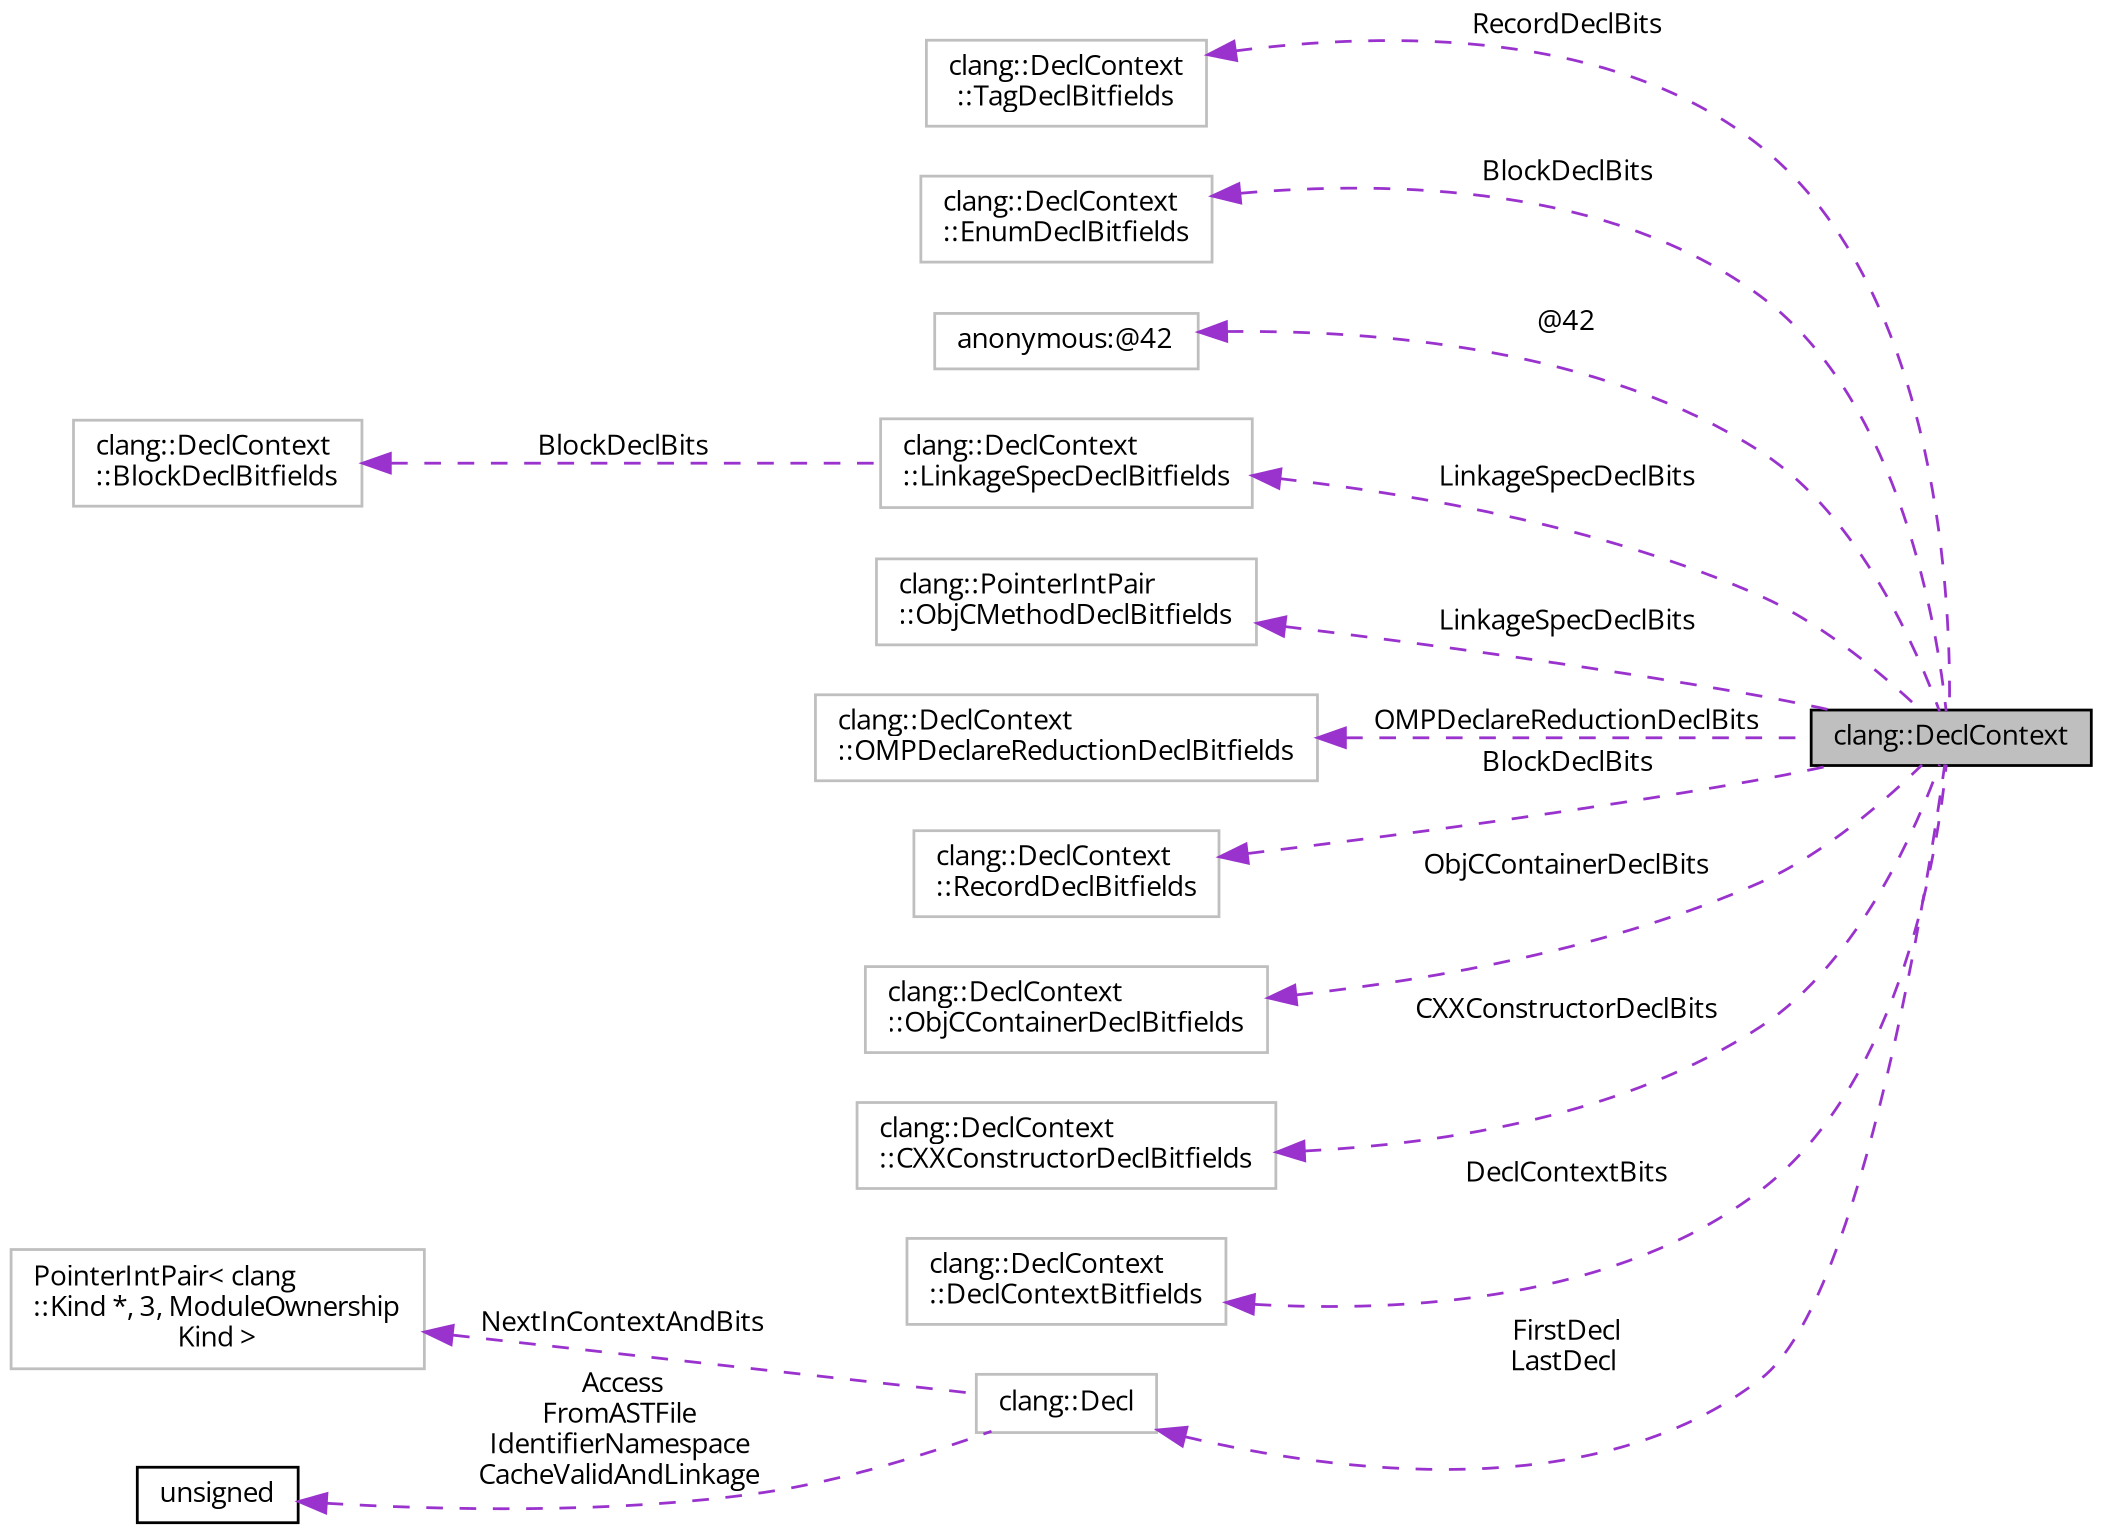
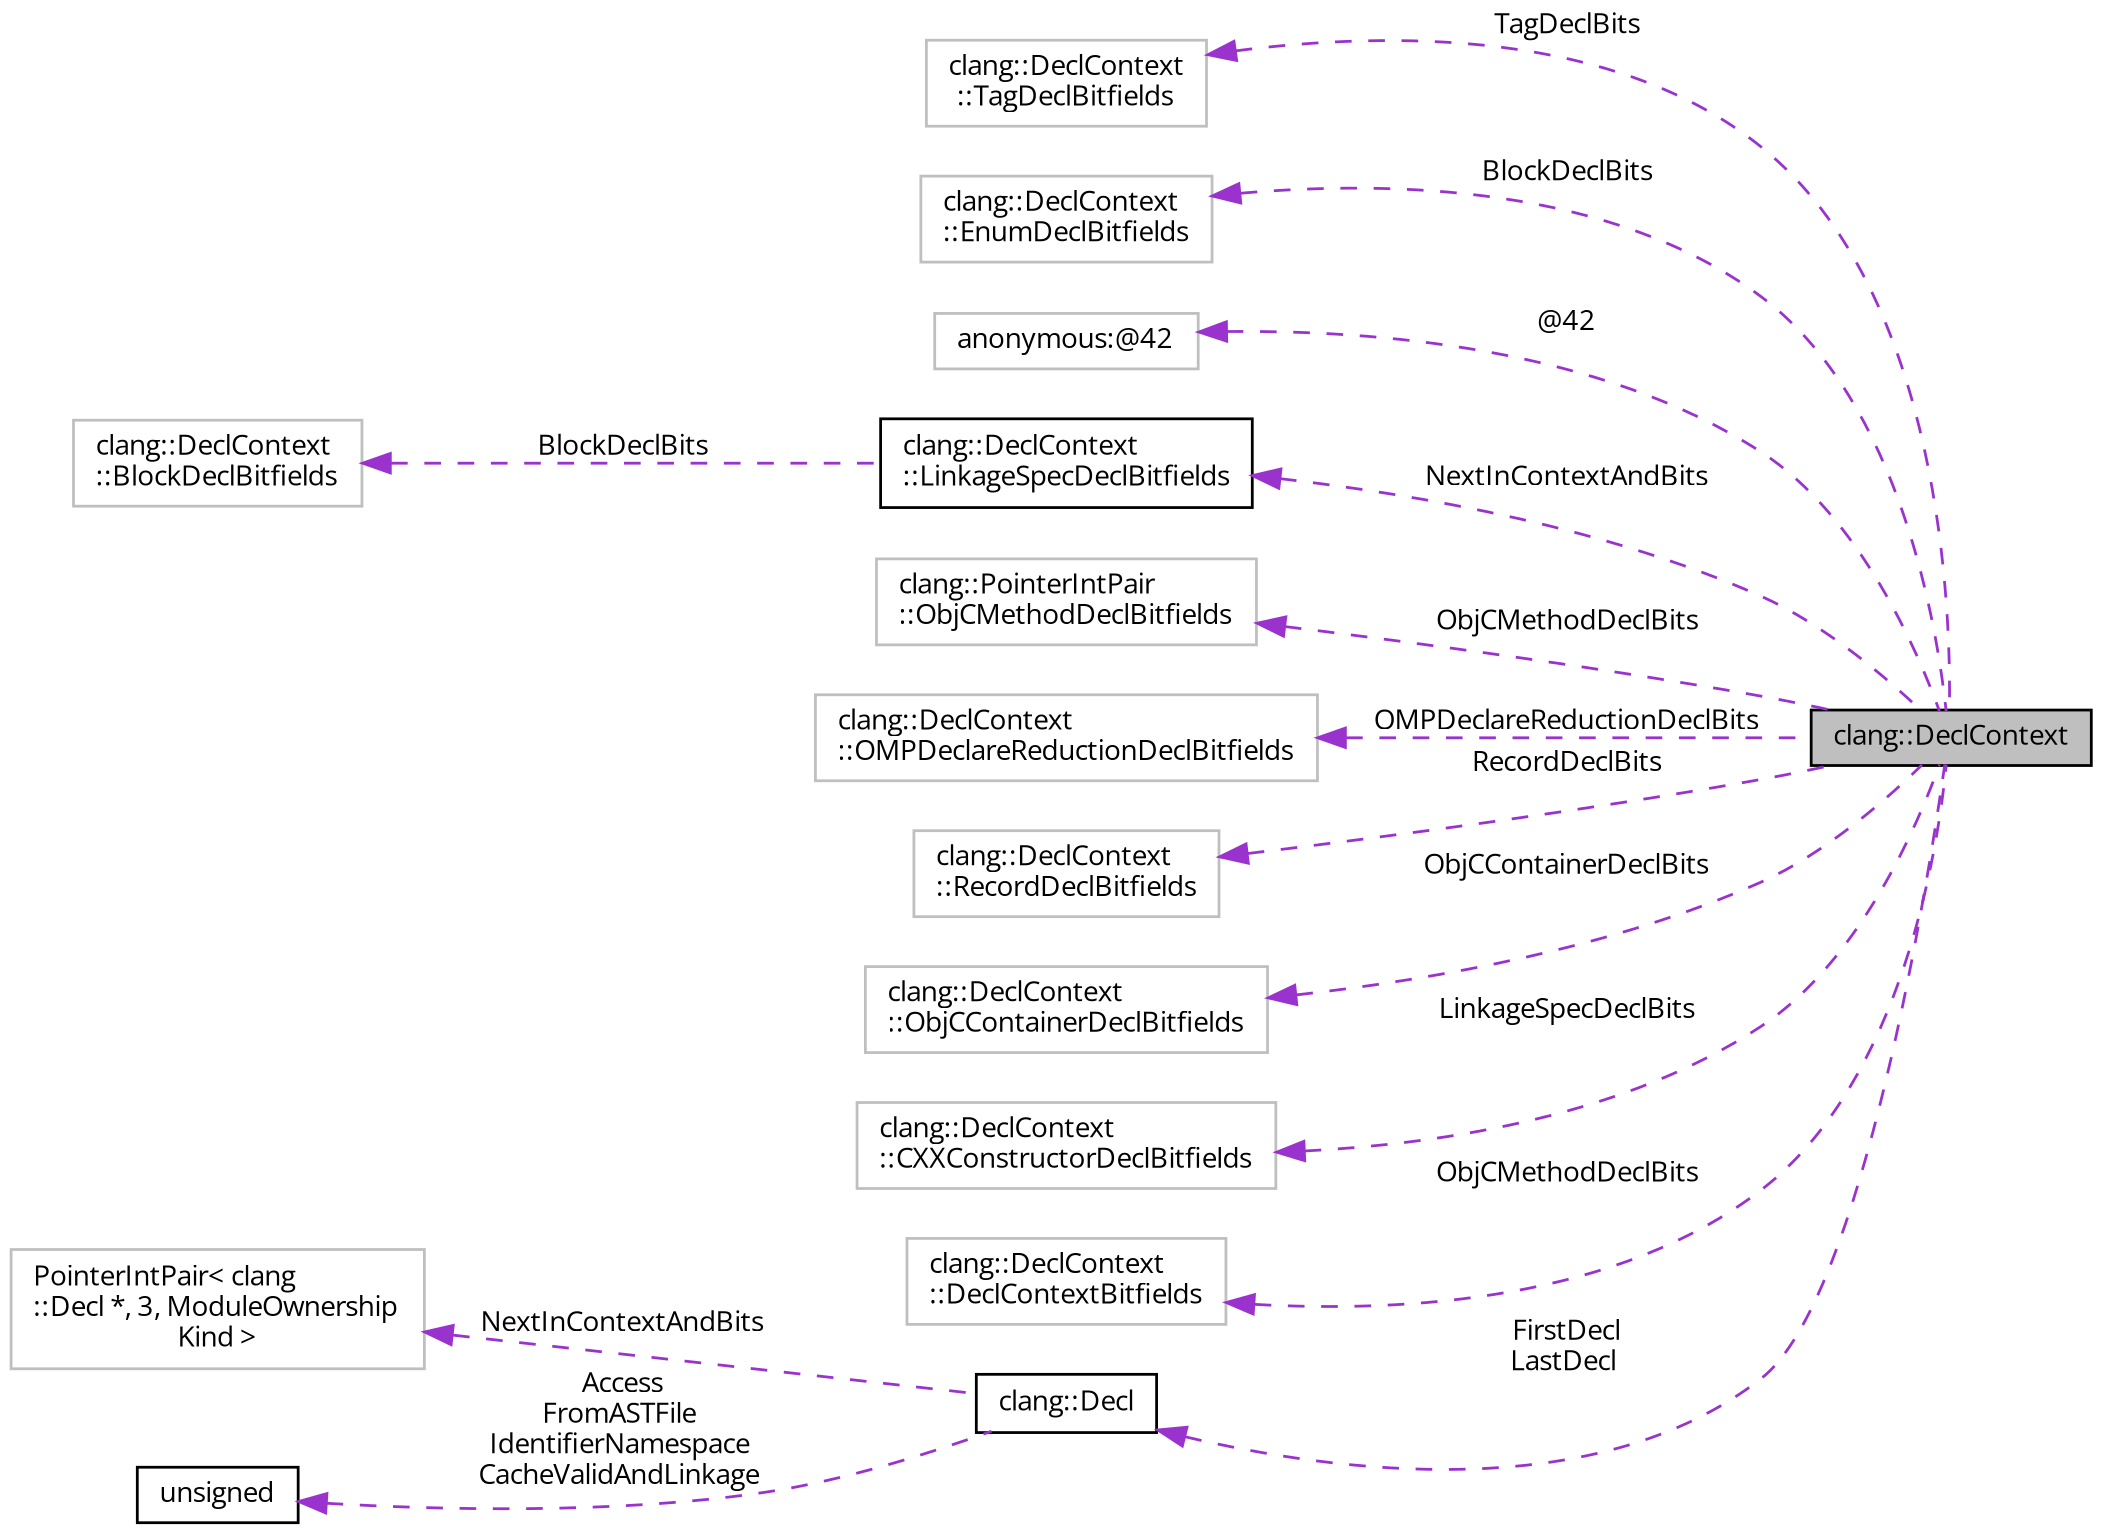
edge "clang::DeclContext" -> "clang::DeclContext ::TagDeclBitfields": label " RecordDeclBits" -> " TagDeclBits"
node "clang::DeclContext ::LinkageSpecDeclBitfields": color grey75 -> black
edge "clang::DeclContext" -> "clang::DeclContext ::LinkageSpecDeclBitfields": label " LinkageSpecDeclBits" -> " NextInContextAndBits"
edge "clang::DeclContext" -> "clang::PointerIntPair ::ObjCMethodDeclBitfields": label " LinkageSpecDeclBits" -> " ObjCMethodDeclBits"
edge "clang::DeclContext" -> "clang::DeclContext ::RecordDeclBitfields": label " BlockDeclBits" -> " RecordDeclBits"
edge "clang::DeclContext" -> "clang::DeclContext ::CXXConstructorDeclBitfields": label " CXXConstructorDeclBits" -> " LinkageSpecDeclBits"
edge "clang::DeclContext" -> "clang::DeclContext ::DeclContextBitfields": label " DeclContextBits" -> " ObjCMethodDeclBits"
node "PointerIntPair< clang ::Kind *, 3, ModuleOwnership Kind >": label "PointerIntPair< clang ::Kind *, 3, ModuleOwnership Kind >" -> "PointerIntPair< clang ::Decl *, 3, ModuleOwnership Kind >"
node "clang::Decl": color grey75 -> black
